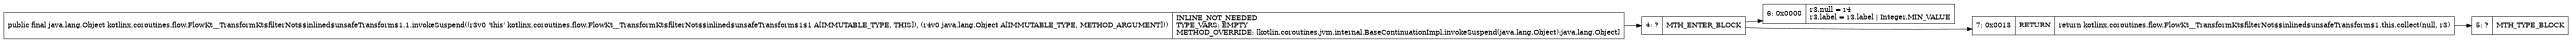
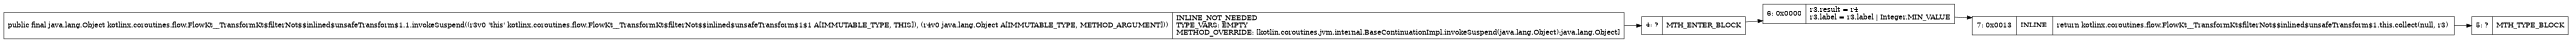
node "6: 0x0000": text "r3.null = r4" -> "r3.result = r4"
node "7: 0x0013": text "RETURN" -> "INLINE"
edge "4: ?" -> "7: 0x0013": now "6: 0x0000" -> "7: 0x0013"
